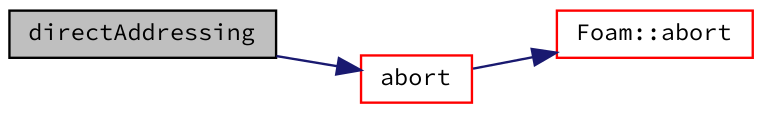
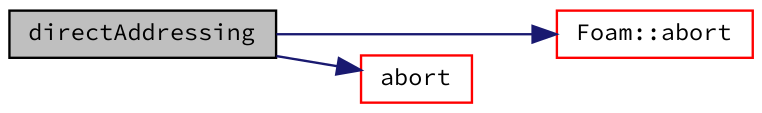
edge "abort" -> "Foam::abort": now "directAddressing" -> "Foam::abort"
